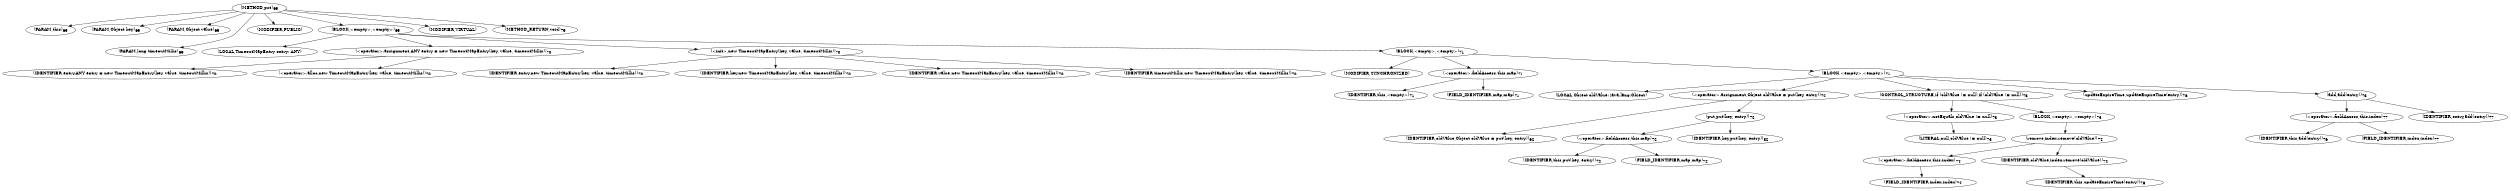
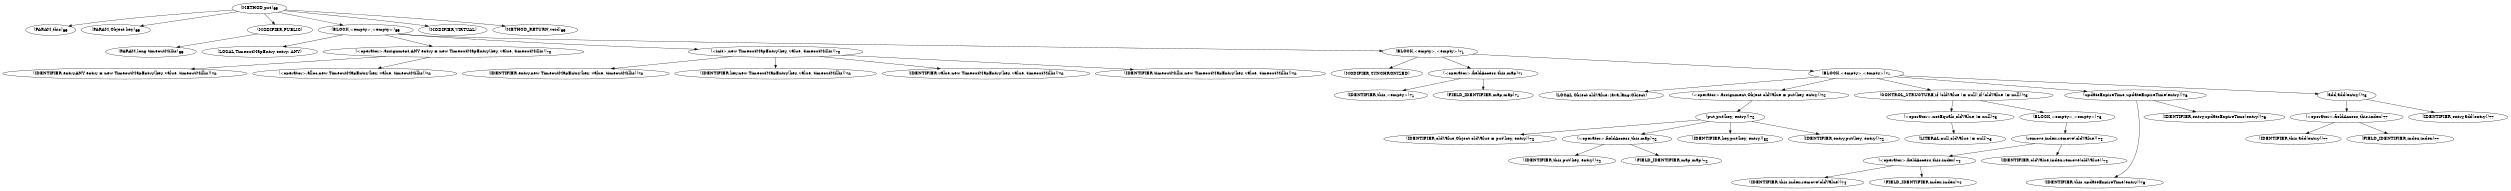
node "(PARAM,Object value)": removed
node "(METHOD_RETURN,void)": text "79" -> "69"
edge "(METHOD,put)" -> "(PARAM,long timeoutMillis)": now "(MODIFIER,PUBLIC)" -> "(PARAM,long timeoutMillis)"
edge "(<operator>.assignment,Object oldValue = put(key, entry))" -> "(IDENTIFIER,oldValue,Object oldValue = put(key, entry))": now "(put,put(key, entry))" -> "(IDENTIFIER,oldValue,Object oldValue = put(key, entry))"
node "(IDENTIFIER,entry,updateExpireTime(entry))": added
node "(IDENTIFIER,oldValue,Object oldValue = put(key, entry))": text "62" -> "72"
node "(IDENTIFIER,entry,put(key, entry))": added
node "(IDENTIFIER,this,add(entry))": text "76" -> "77"
edge "(IDENTIFIER,oldValue,index.remove(oldValue))" -> "(IDENTIFIER,this,updateExpireTime(entry))": now "(updateExpireTime,updateExpireTime(entry))" -> "(IDENTIFIER,this,updateExpireTime(entry))"
node "(IDENTIFIER,this,index.remove(oldValue))": added
